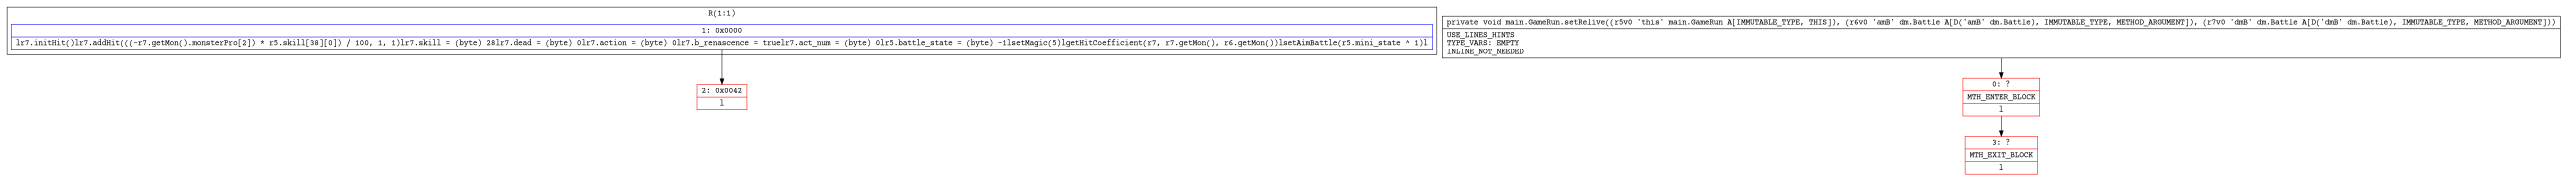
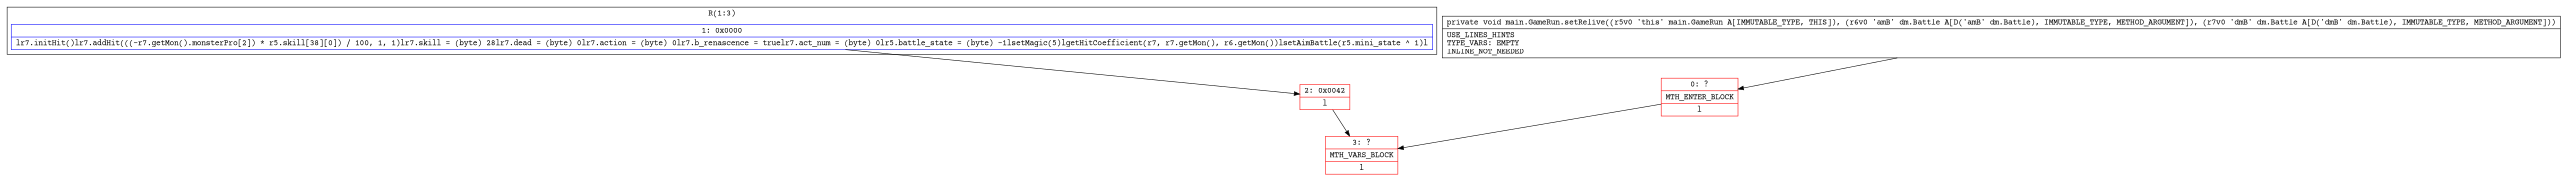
cluster "R(1:1)": label "R(1:1)" -> "R(1:3)"
edge "2: 0x0042" -> "3: ?": added
node "3: ?": text "MTH_EXIT_BLOCK" -> "MTH_VARS_BLOCK"
